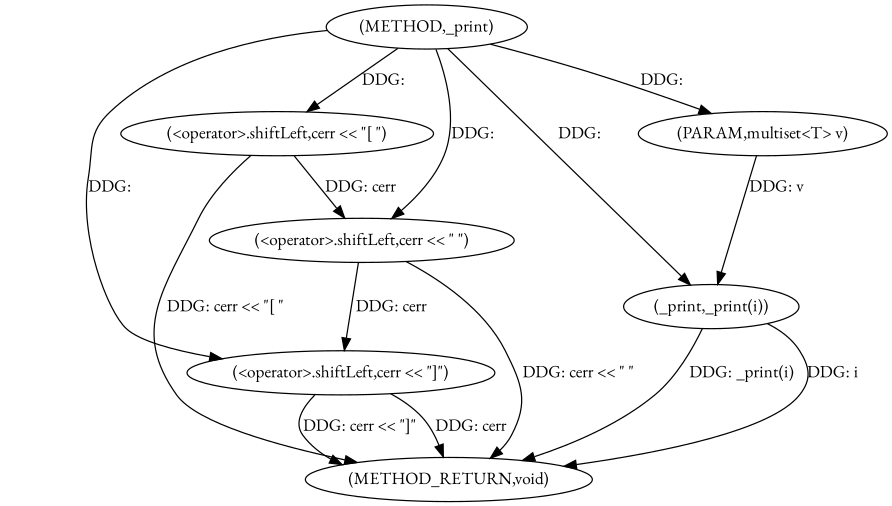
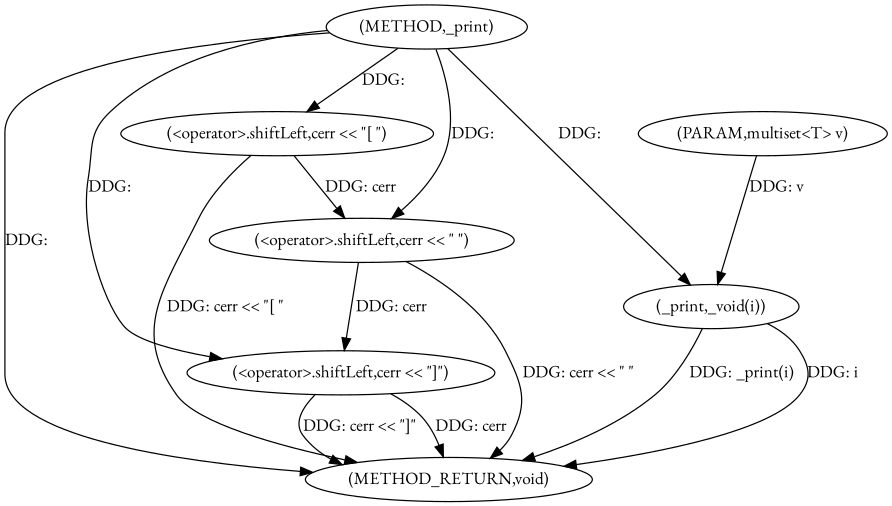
edge "(METHOD,_print)" -> "(PARAM,multiset<T> v)": now "(METHOD,_print)" -> "(METHOD_RETURN,void)"
node "(_print,_print(i))": label "(_print,_print(i))" -> "(_print,_void(i))"
